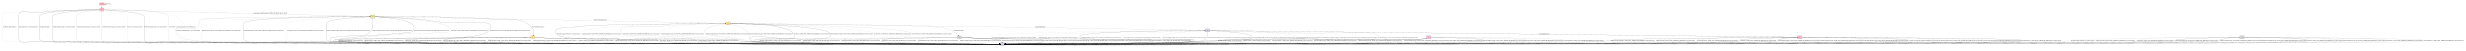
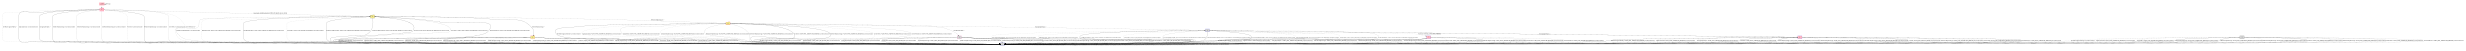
edge "2" -> "6": reversed
edge "5" -> "7": added, label "Finished / CHANGE_CIPHER_SPEC|FINISHED"
